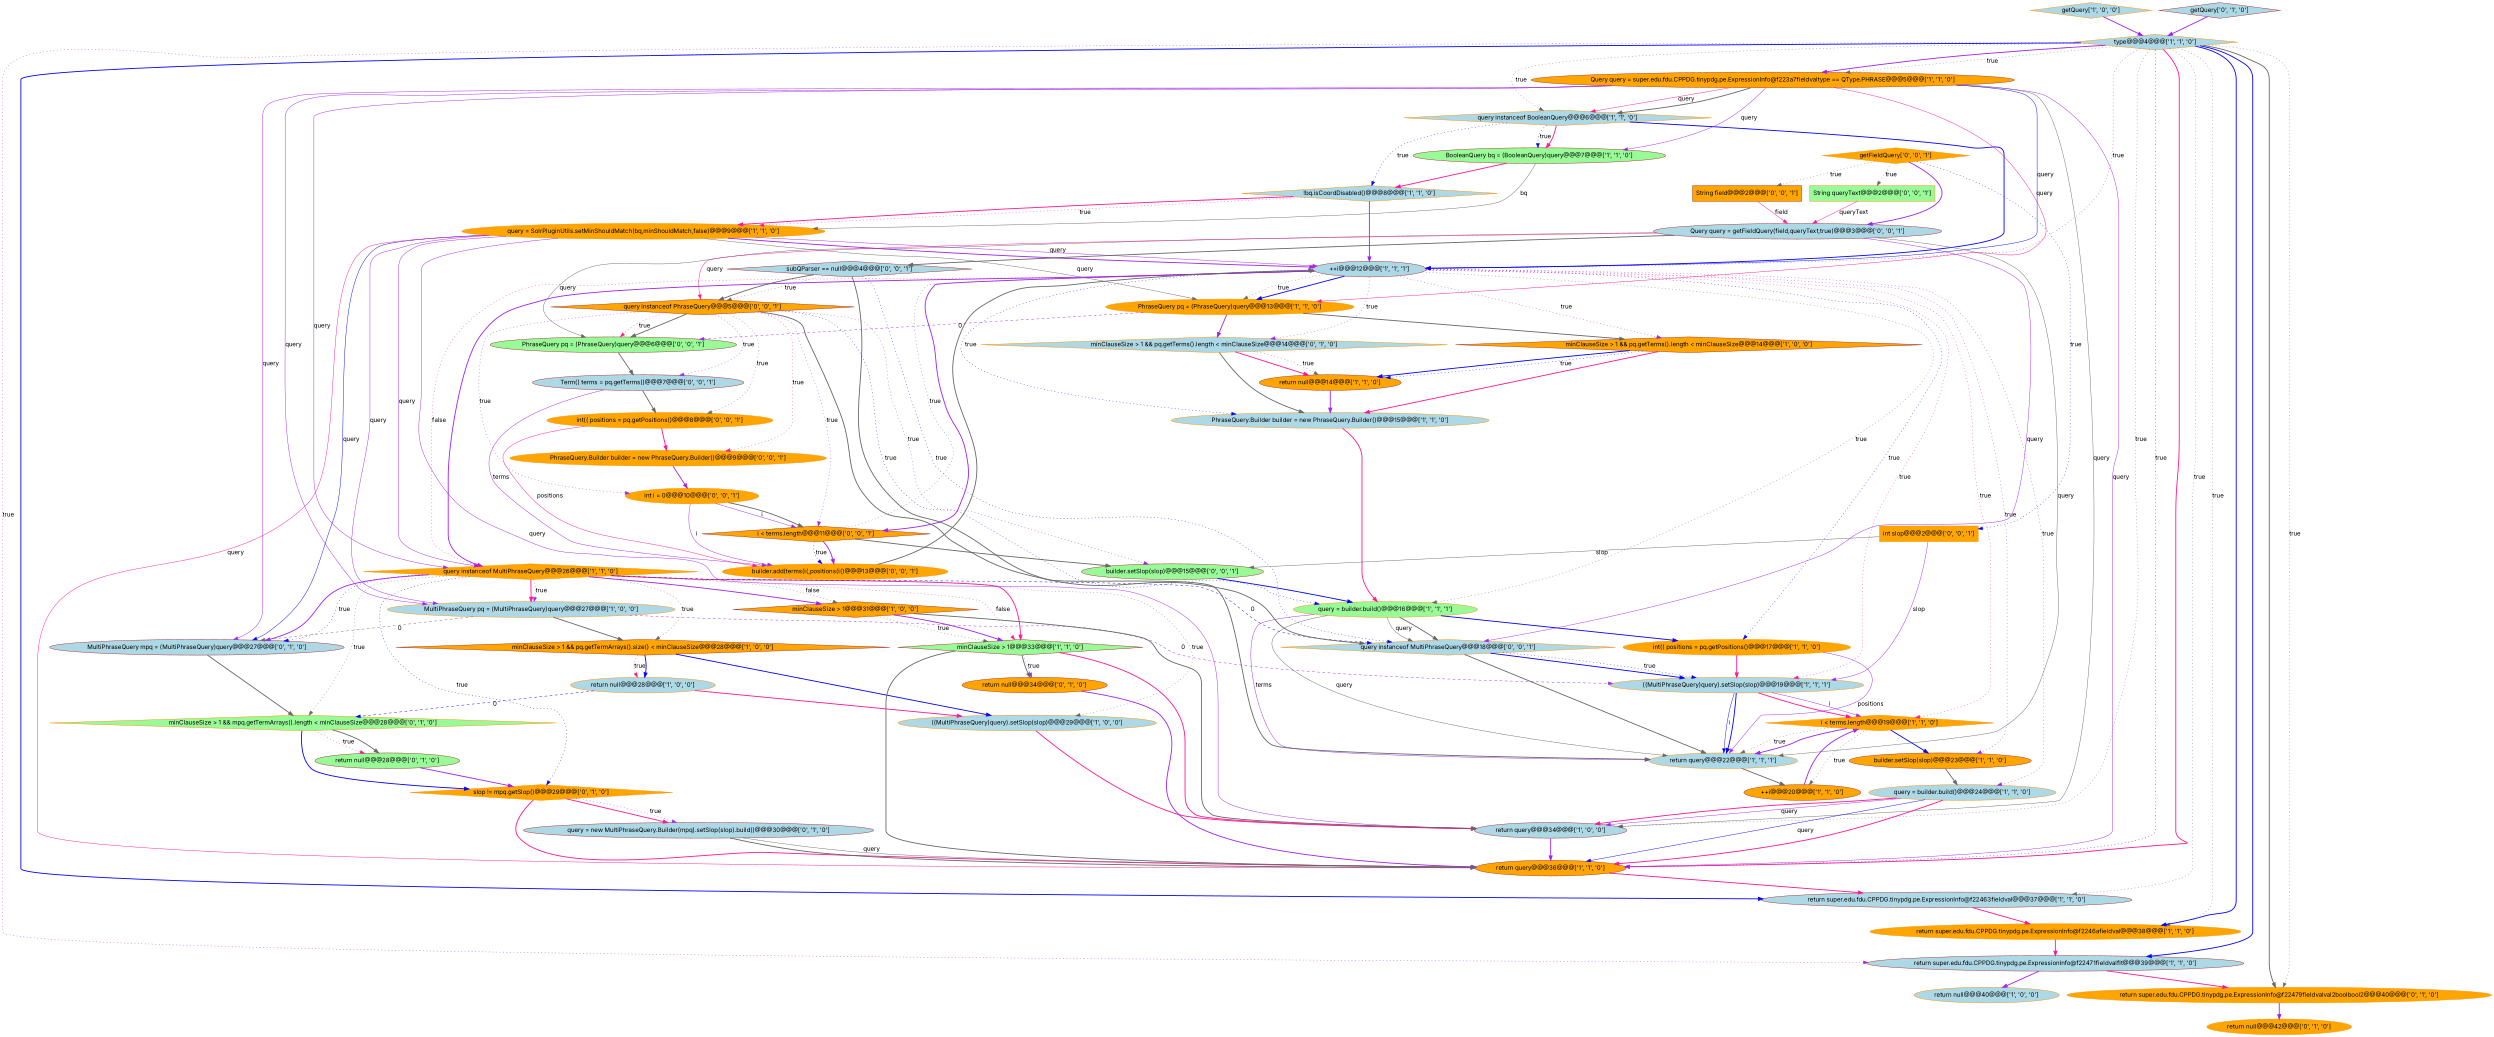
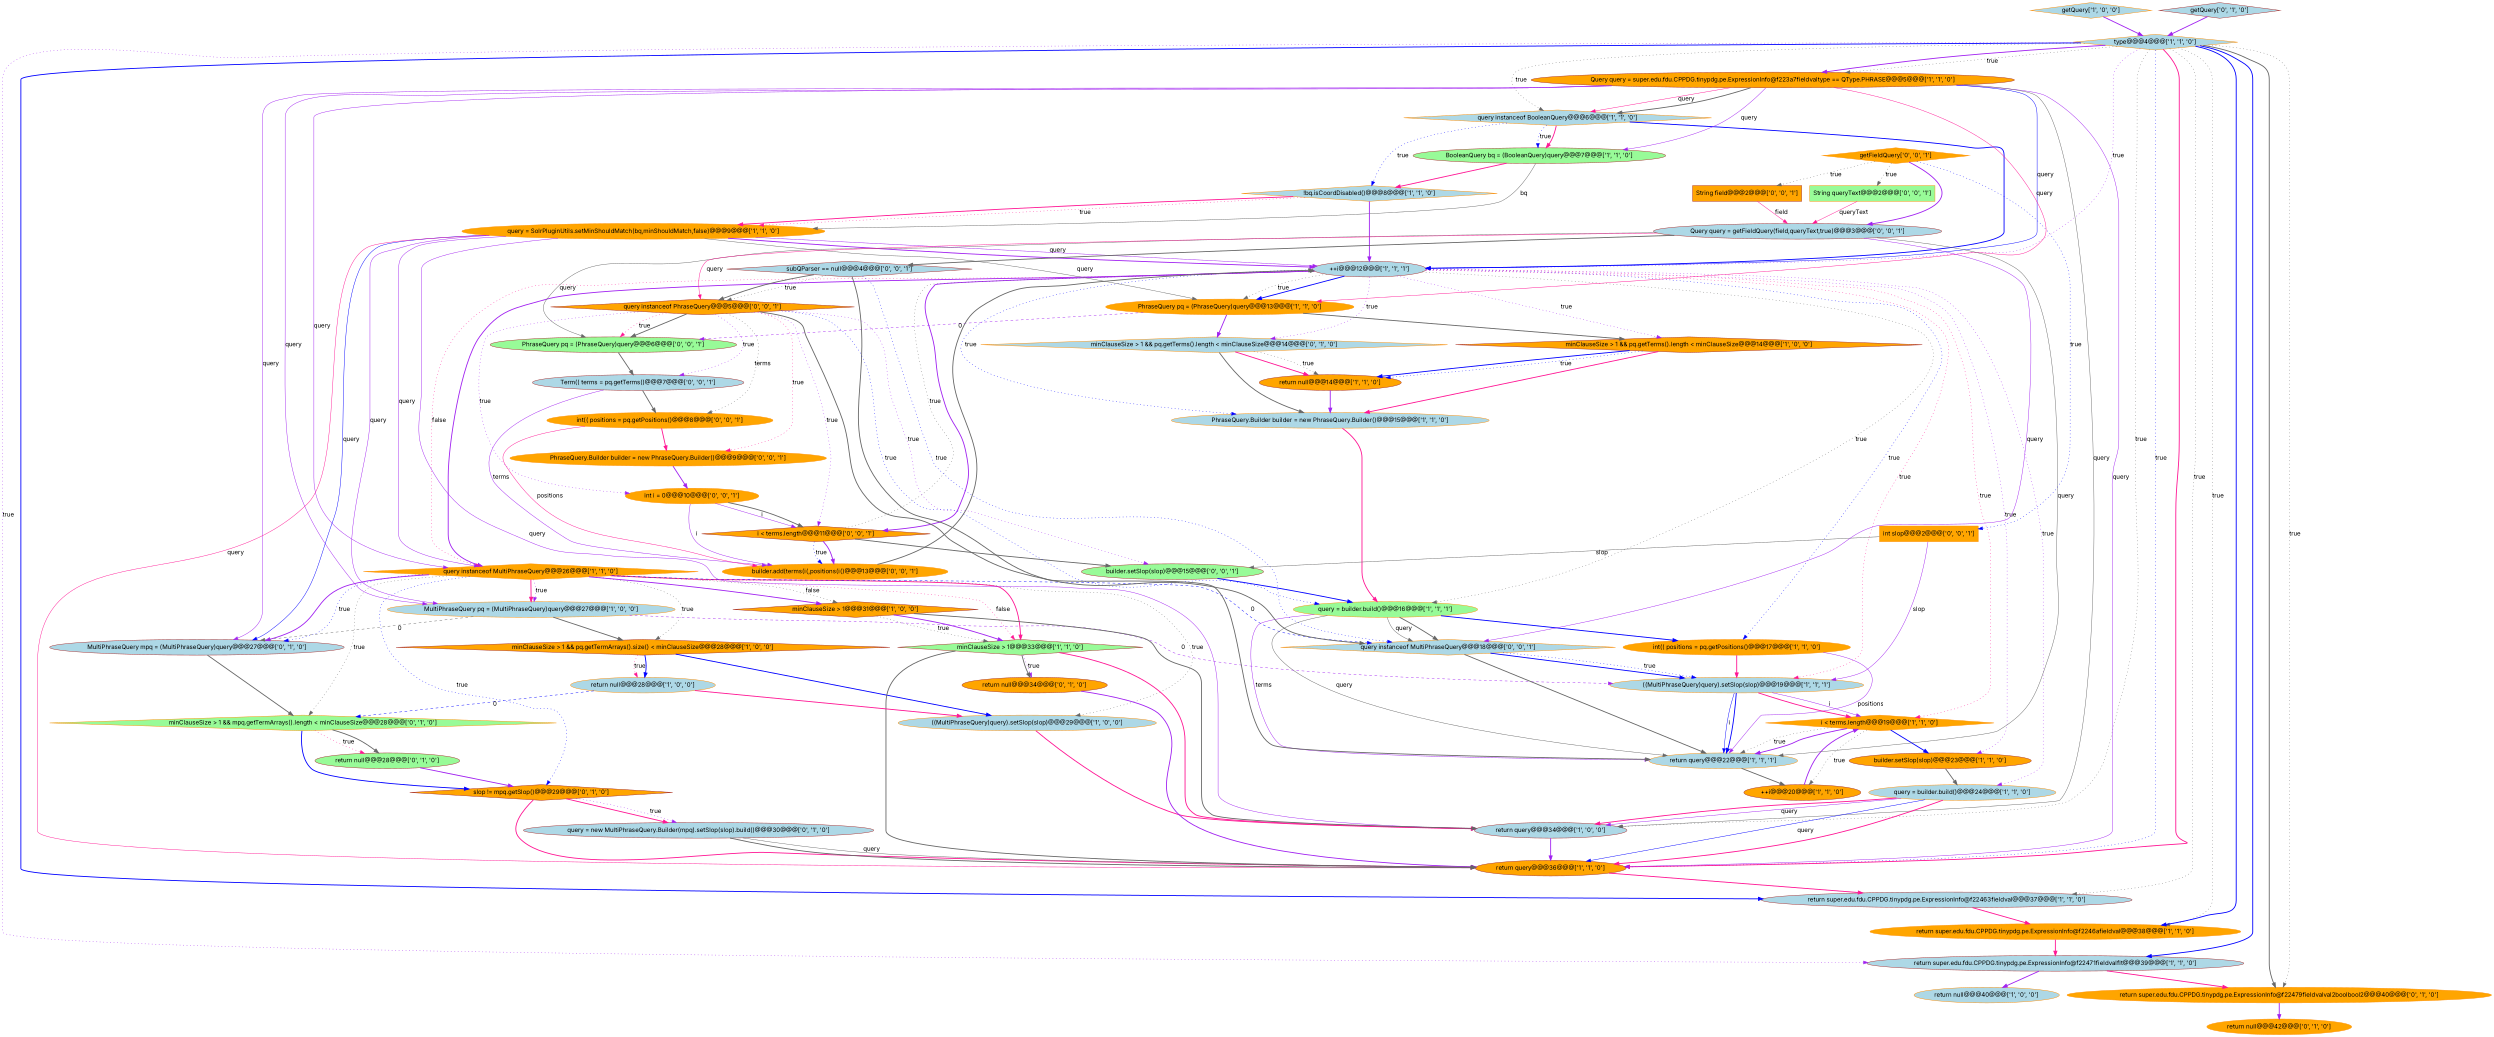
edge "query instanceof PhraseQuery@@@5@@@['0', '0', '1']" -> "int(( positions = pq.getPositions()@@@8@@@['0', '0', '1']": label "true" -> "terms"
node "slop != mpq.getSlop()@@@29@@@['0', '1', '0']": color darkorange -> brown
